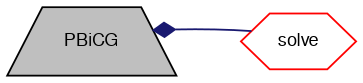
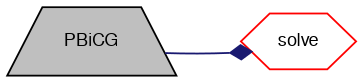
edge "solve" -> "PBiCG": reversed
